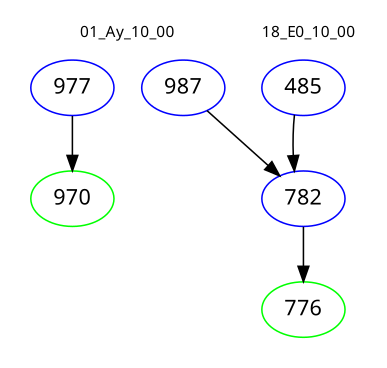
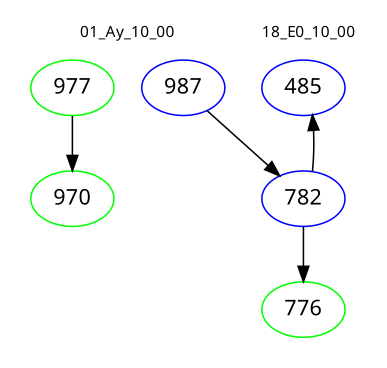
node "977": color blue -> green
edge "485" -> "782": reversed
